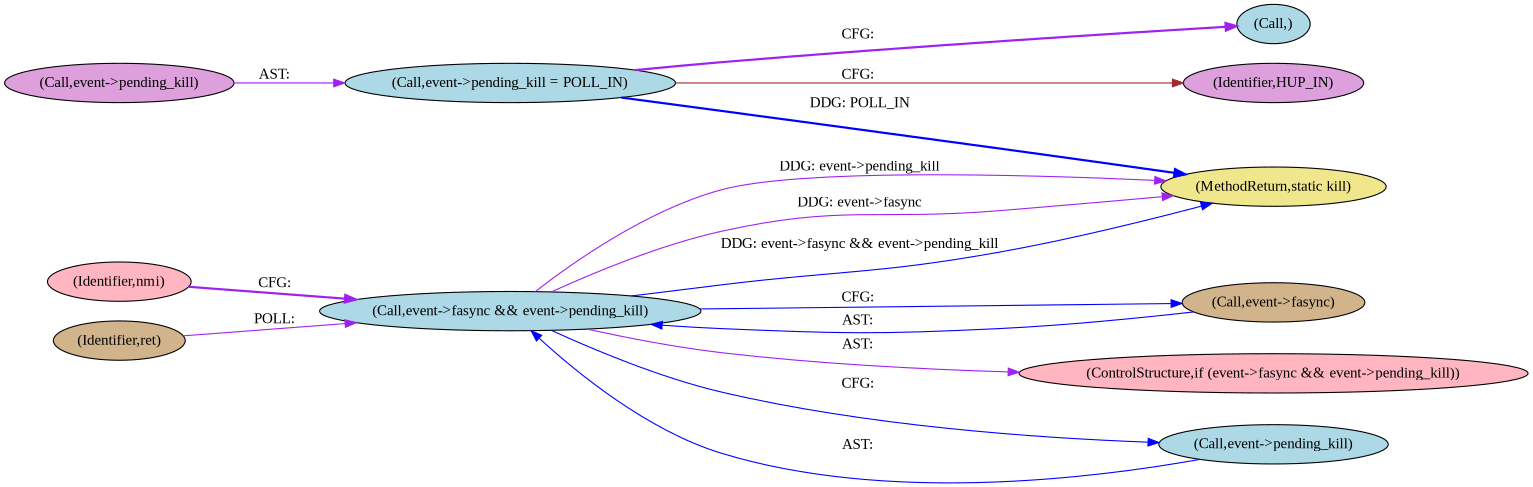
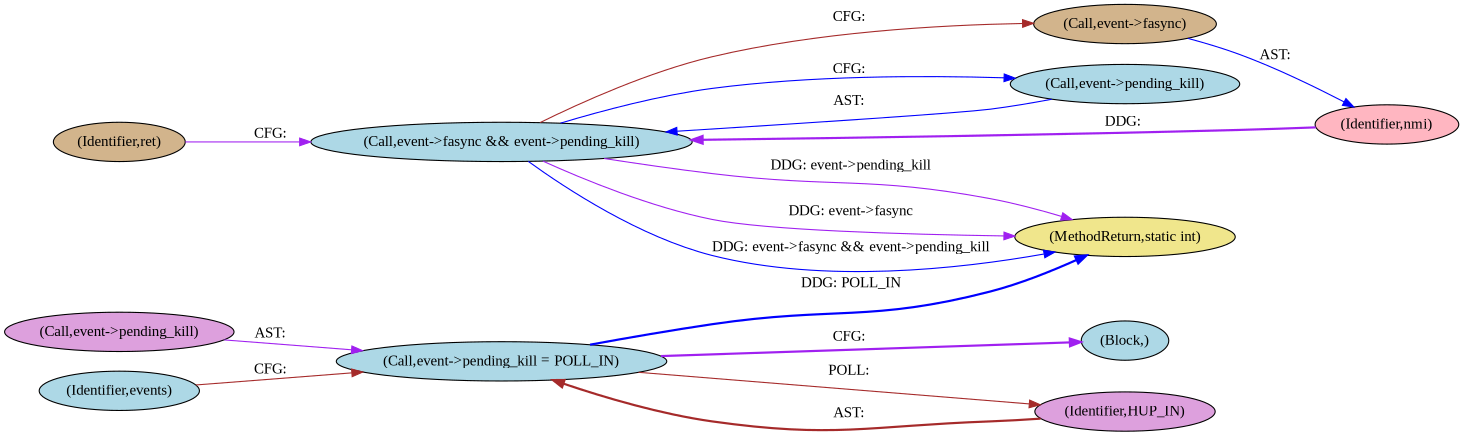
node "(Call,)": label "(Call,)" -> "(Block,)"
edge "(Call,event->pending_kill = POLL_IN)" -> "(Identifier,HUP_IN)": label "CFG: " -> "POLL: "
node "(MethodReturn,static kill)": label "(MethodReturn,static kill)" -> "(MethodReturn,static int)"
edge "(Identifier,nmi)" -> "(Call,event->fasync && event->pending_kill)": label "CFG: " -> "DDG: "
edge "(Call,event->fasync && event->pending_kill)" -> "(Call,event->fasync)": color blue -> brown
edge "(Identifier,ret)" -> "(Call,event->fasync && event->pending_kill)": label "POLL: " -> "CFG: "
edge "(Call,event->fasync)" -> "(Call,event->fasync && event->pending_kill)": now "(Call,event->fasync)" -> "(Identifier,nmi)"
node "(ControlStructure,if (event->fasync && event->pending_kill))": removed
node "(Identifier,events)": added
edge "(Identifier,HUP_IN)" -> "(Call,event->pending_kill = POLL_IN)": added, label "AST:"
